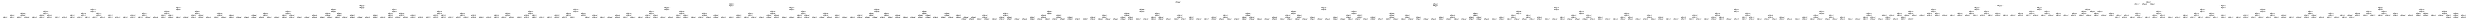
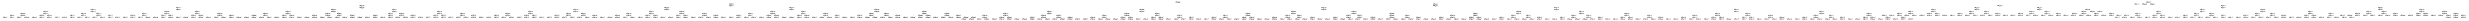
node "Node{data=[4998, 4998]}": added
